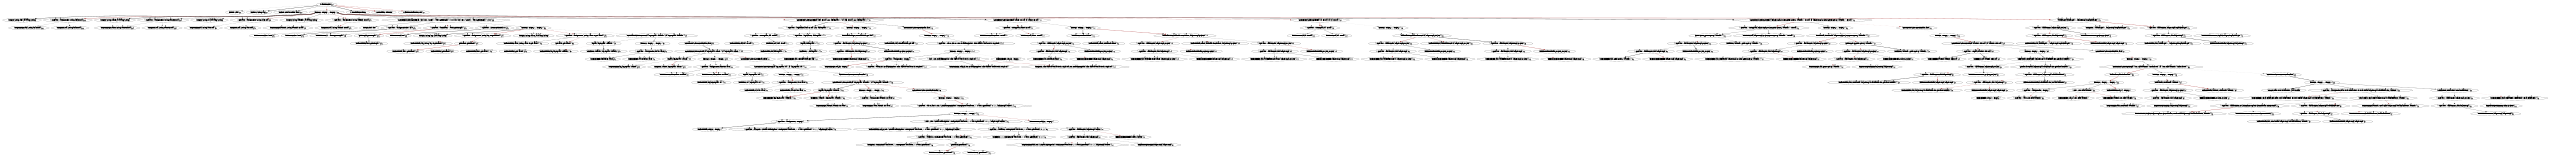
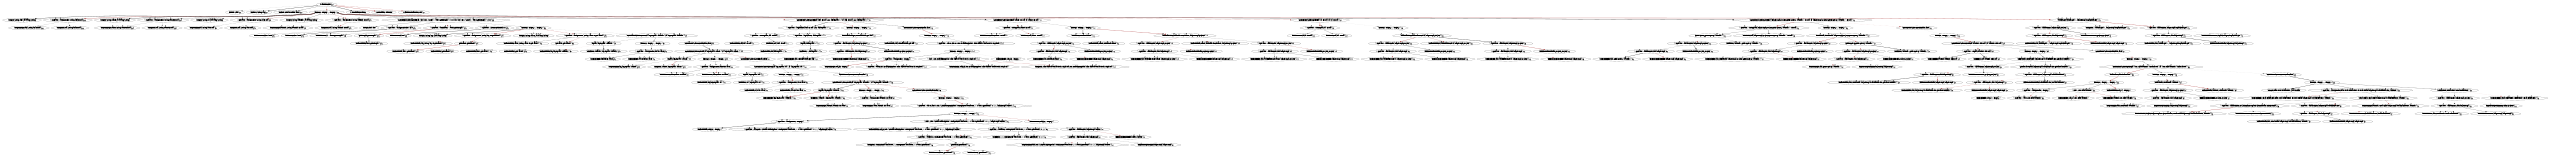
node "(IDENTIFIER,this,setBaseDir(resolvedBaseDir))": added
